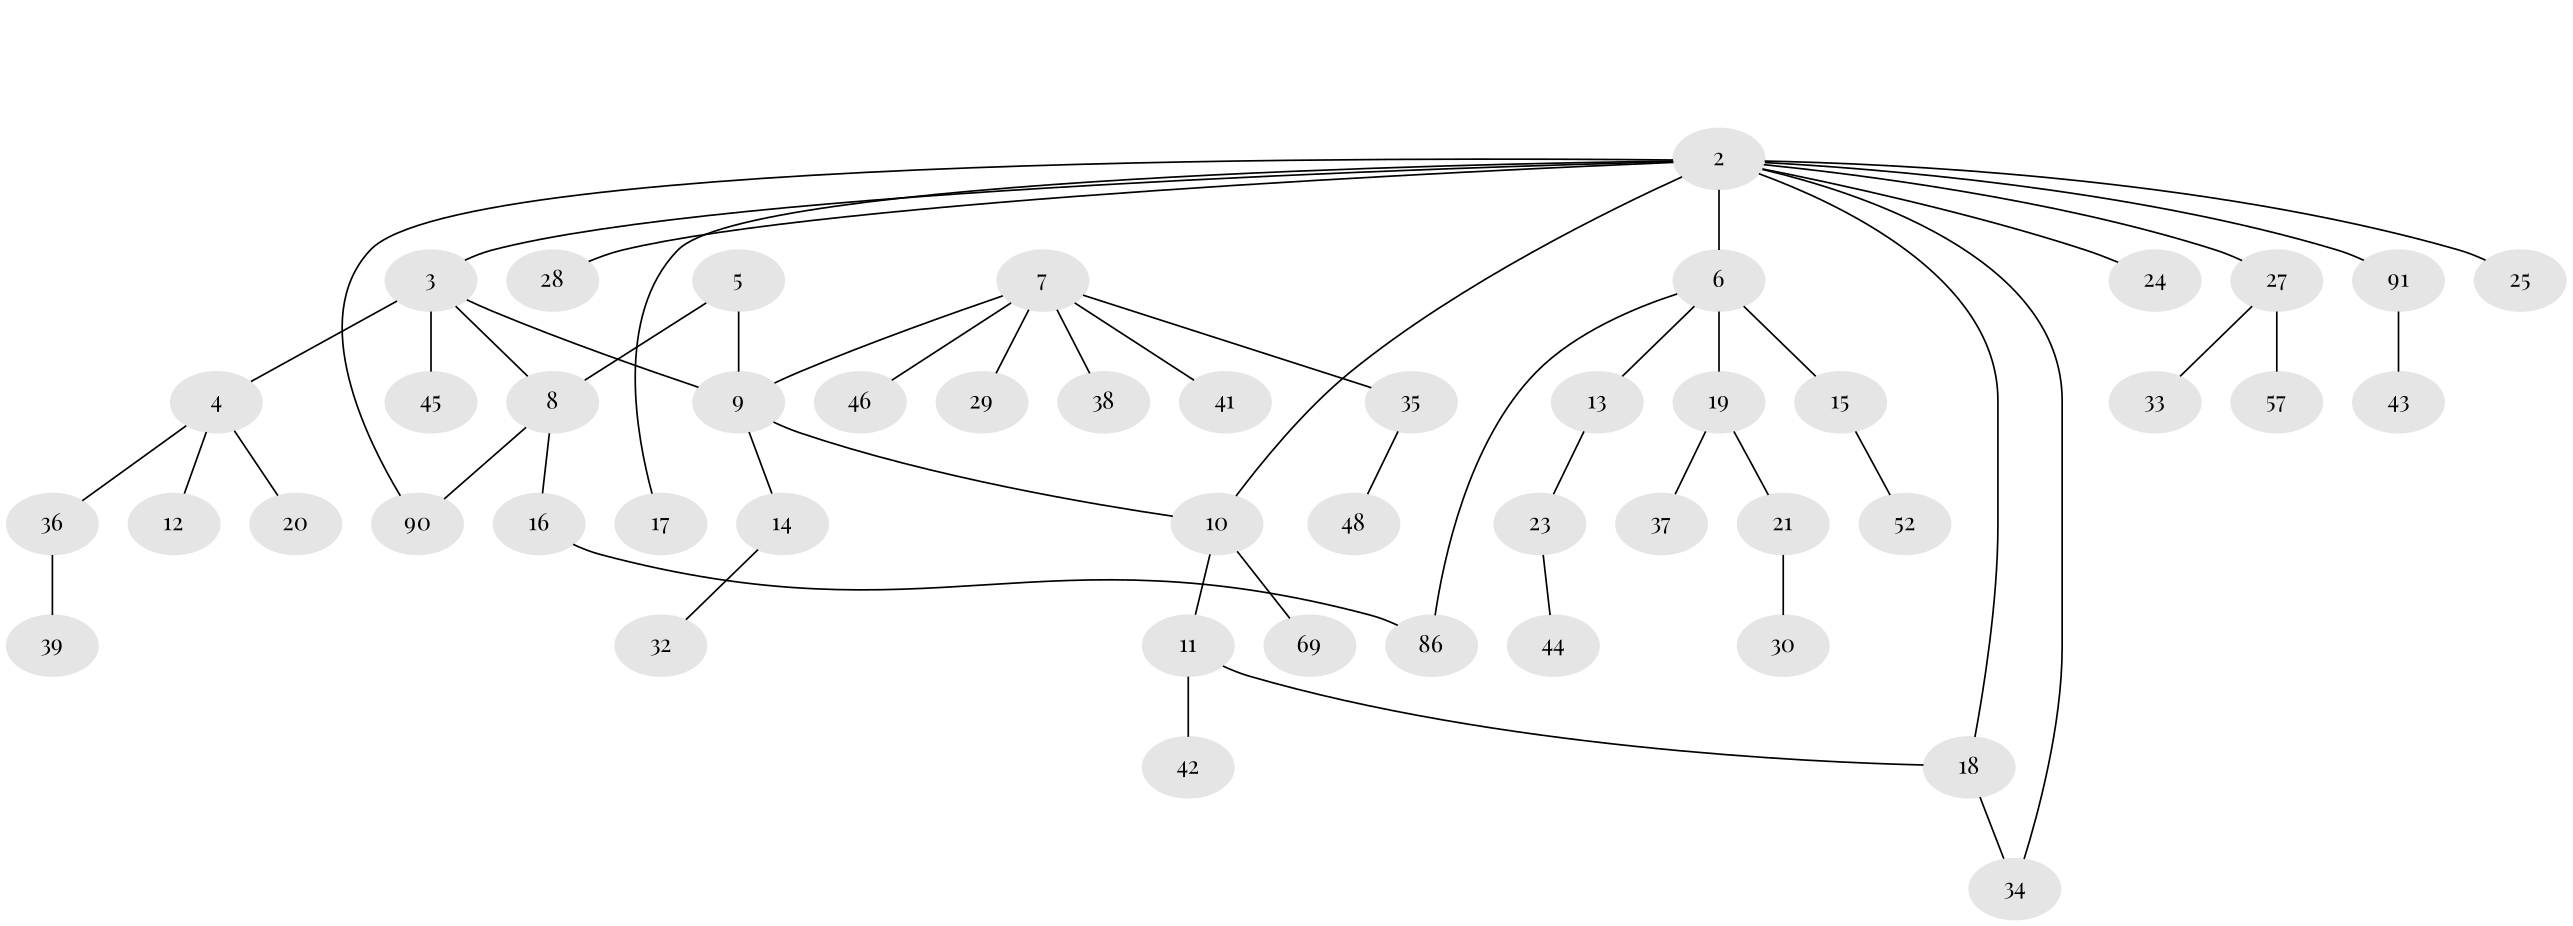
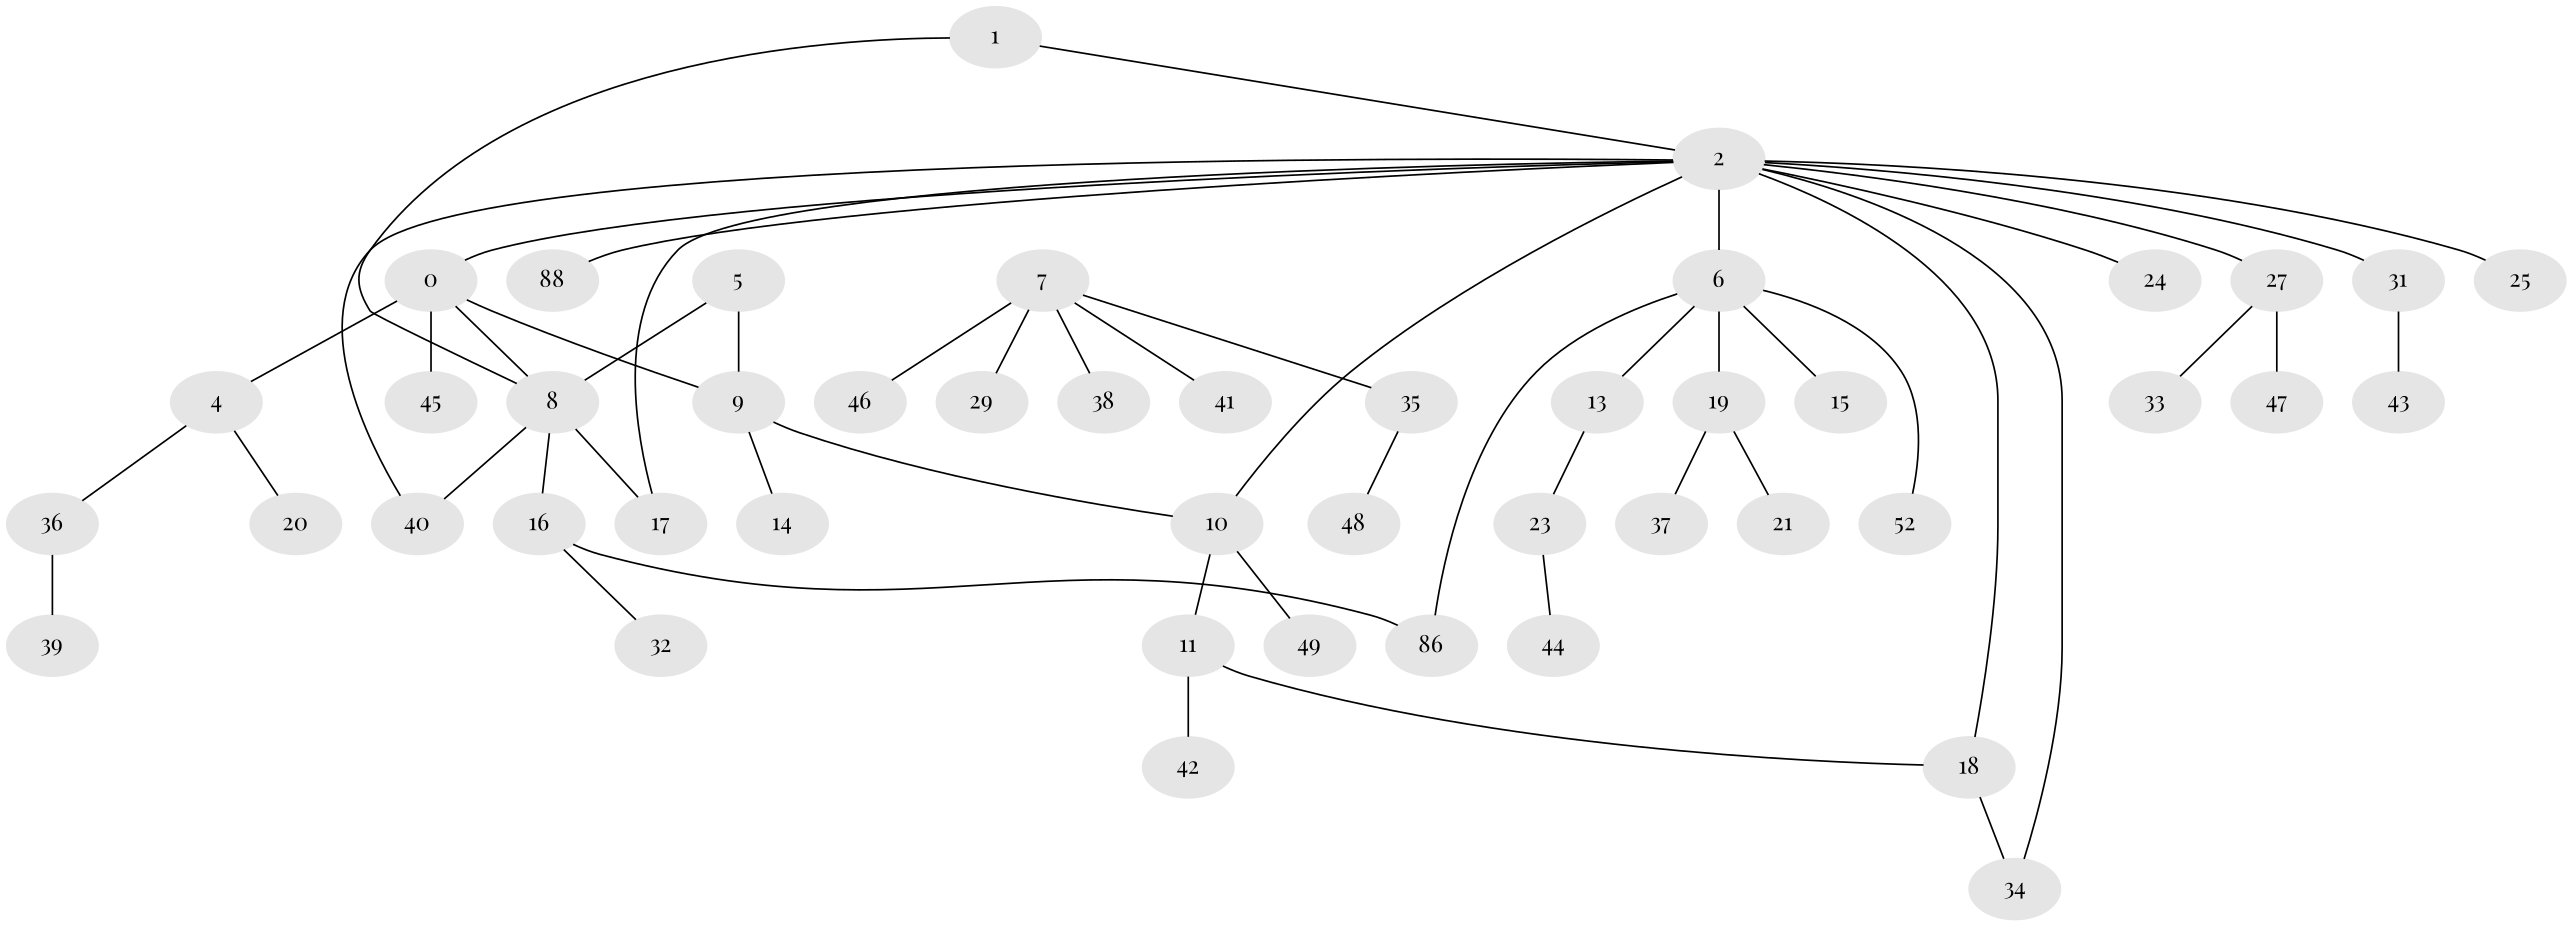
node "1": added
node "3": label "3" -> "0"
node "28": label "28" -> "88"
node "91": label "91" -> "31"
edge "7" -- "9": removed
node "57": label "57" -> "47"
edge "8" -- "17": added
edge "15" -- "52": now "6" -- "52"
node "12": removed
node "90": label "90" -> "40"
edge "14" -- "32": now "16" -- "32"
node "69": label "69" -> "49"
node "30": removed
